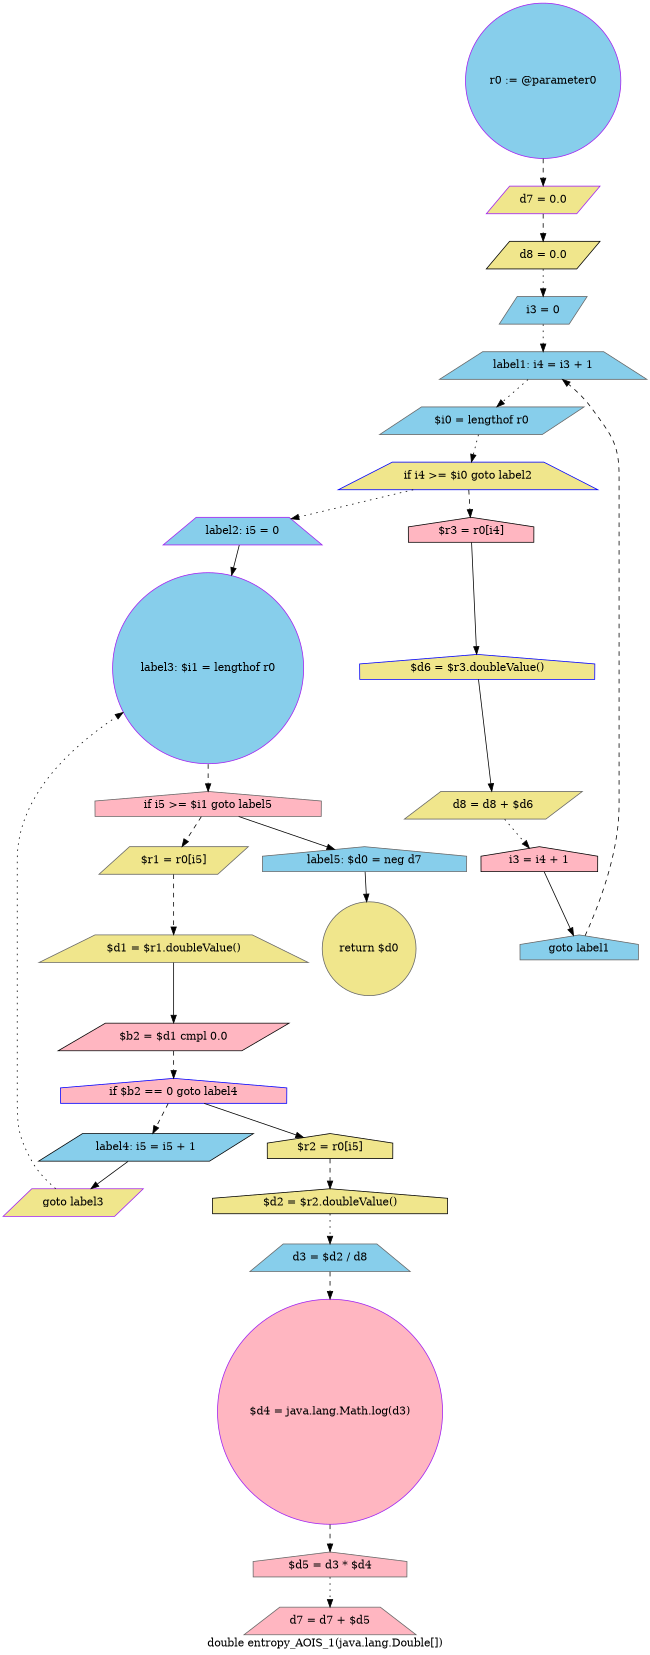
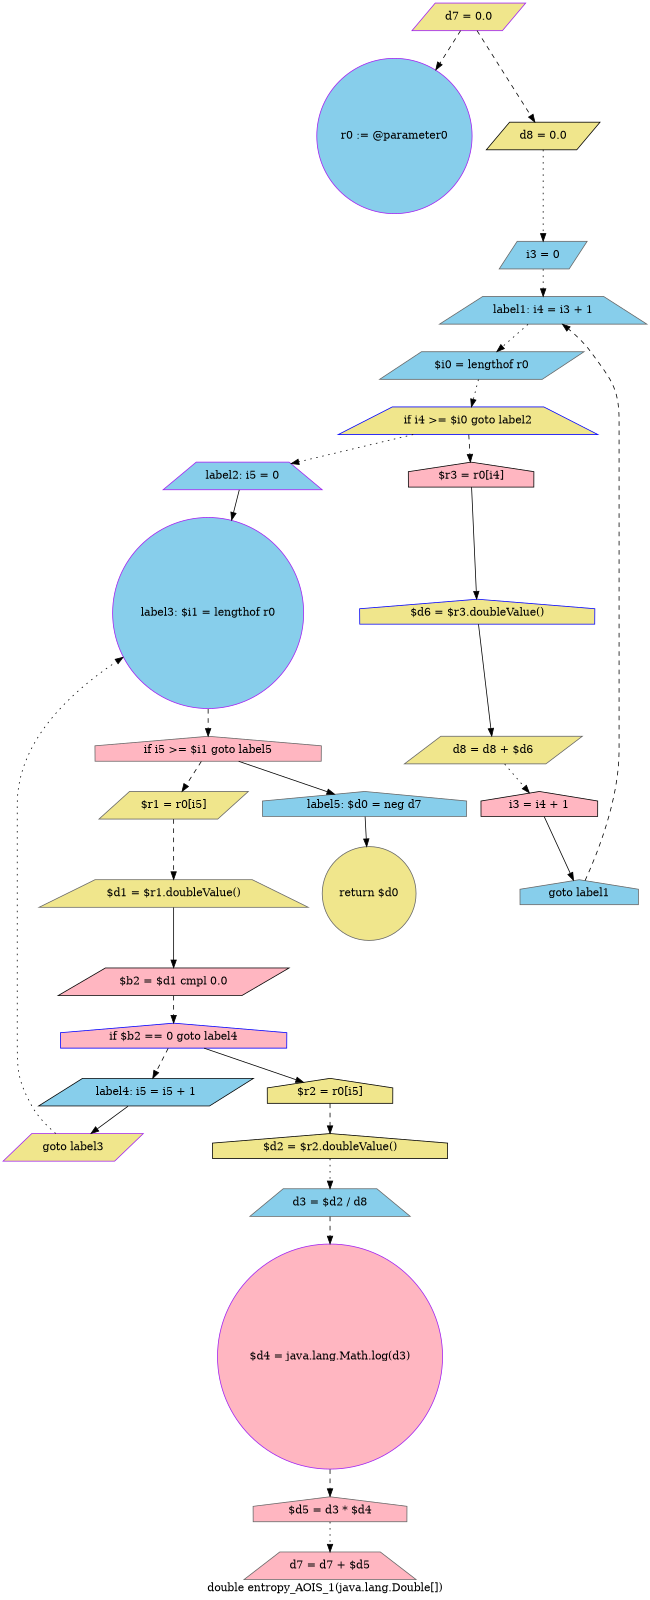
edge "r0 := @parameter0" -> "d7 = 0.0": reversed
